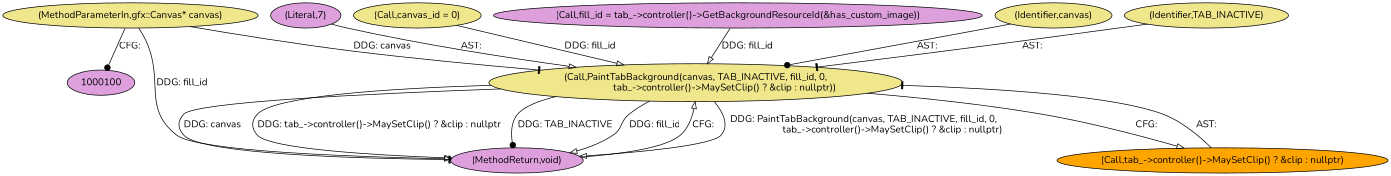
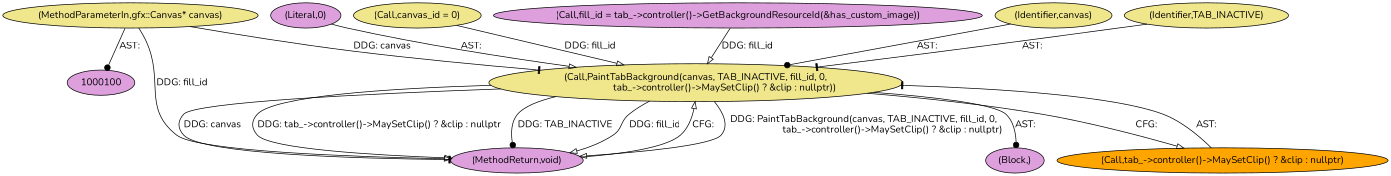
node "(Literal,7)": label "(Literal,7)" -> "(Literal,0)"
edge "(MethodParameterIn,gfx::Canvas* canvas)" -> "1000100": label "CFG: " -> "AST: "
node "(Block,)": added
